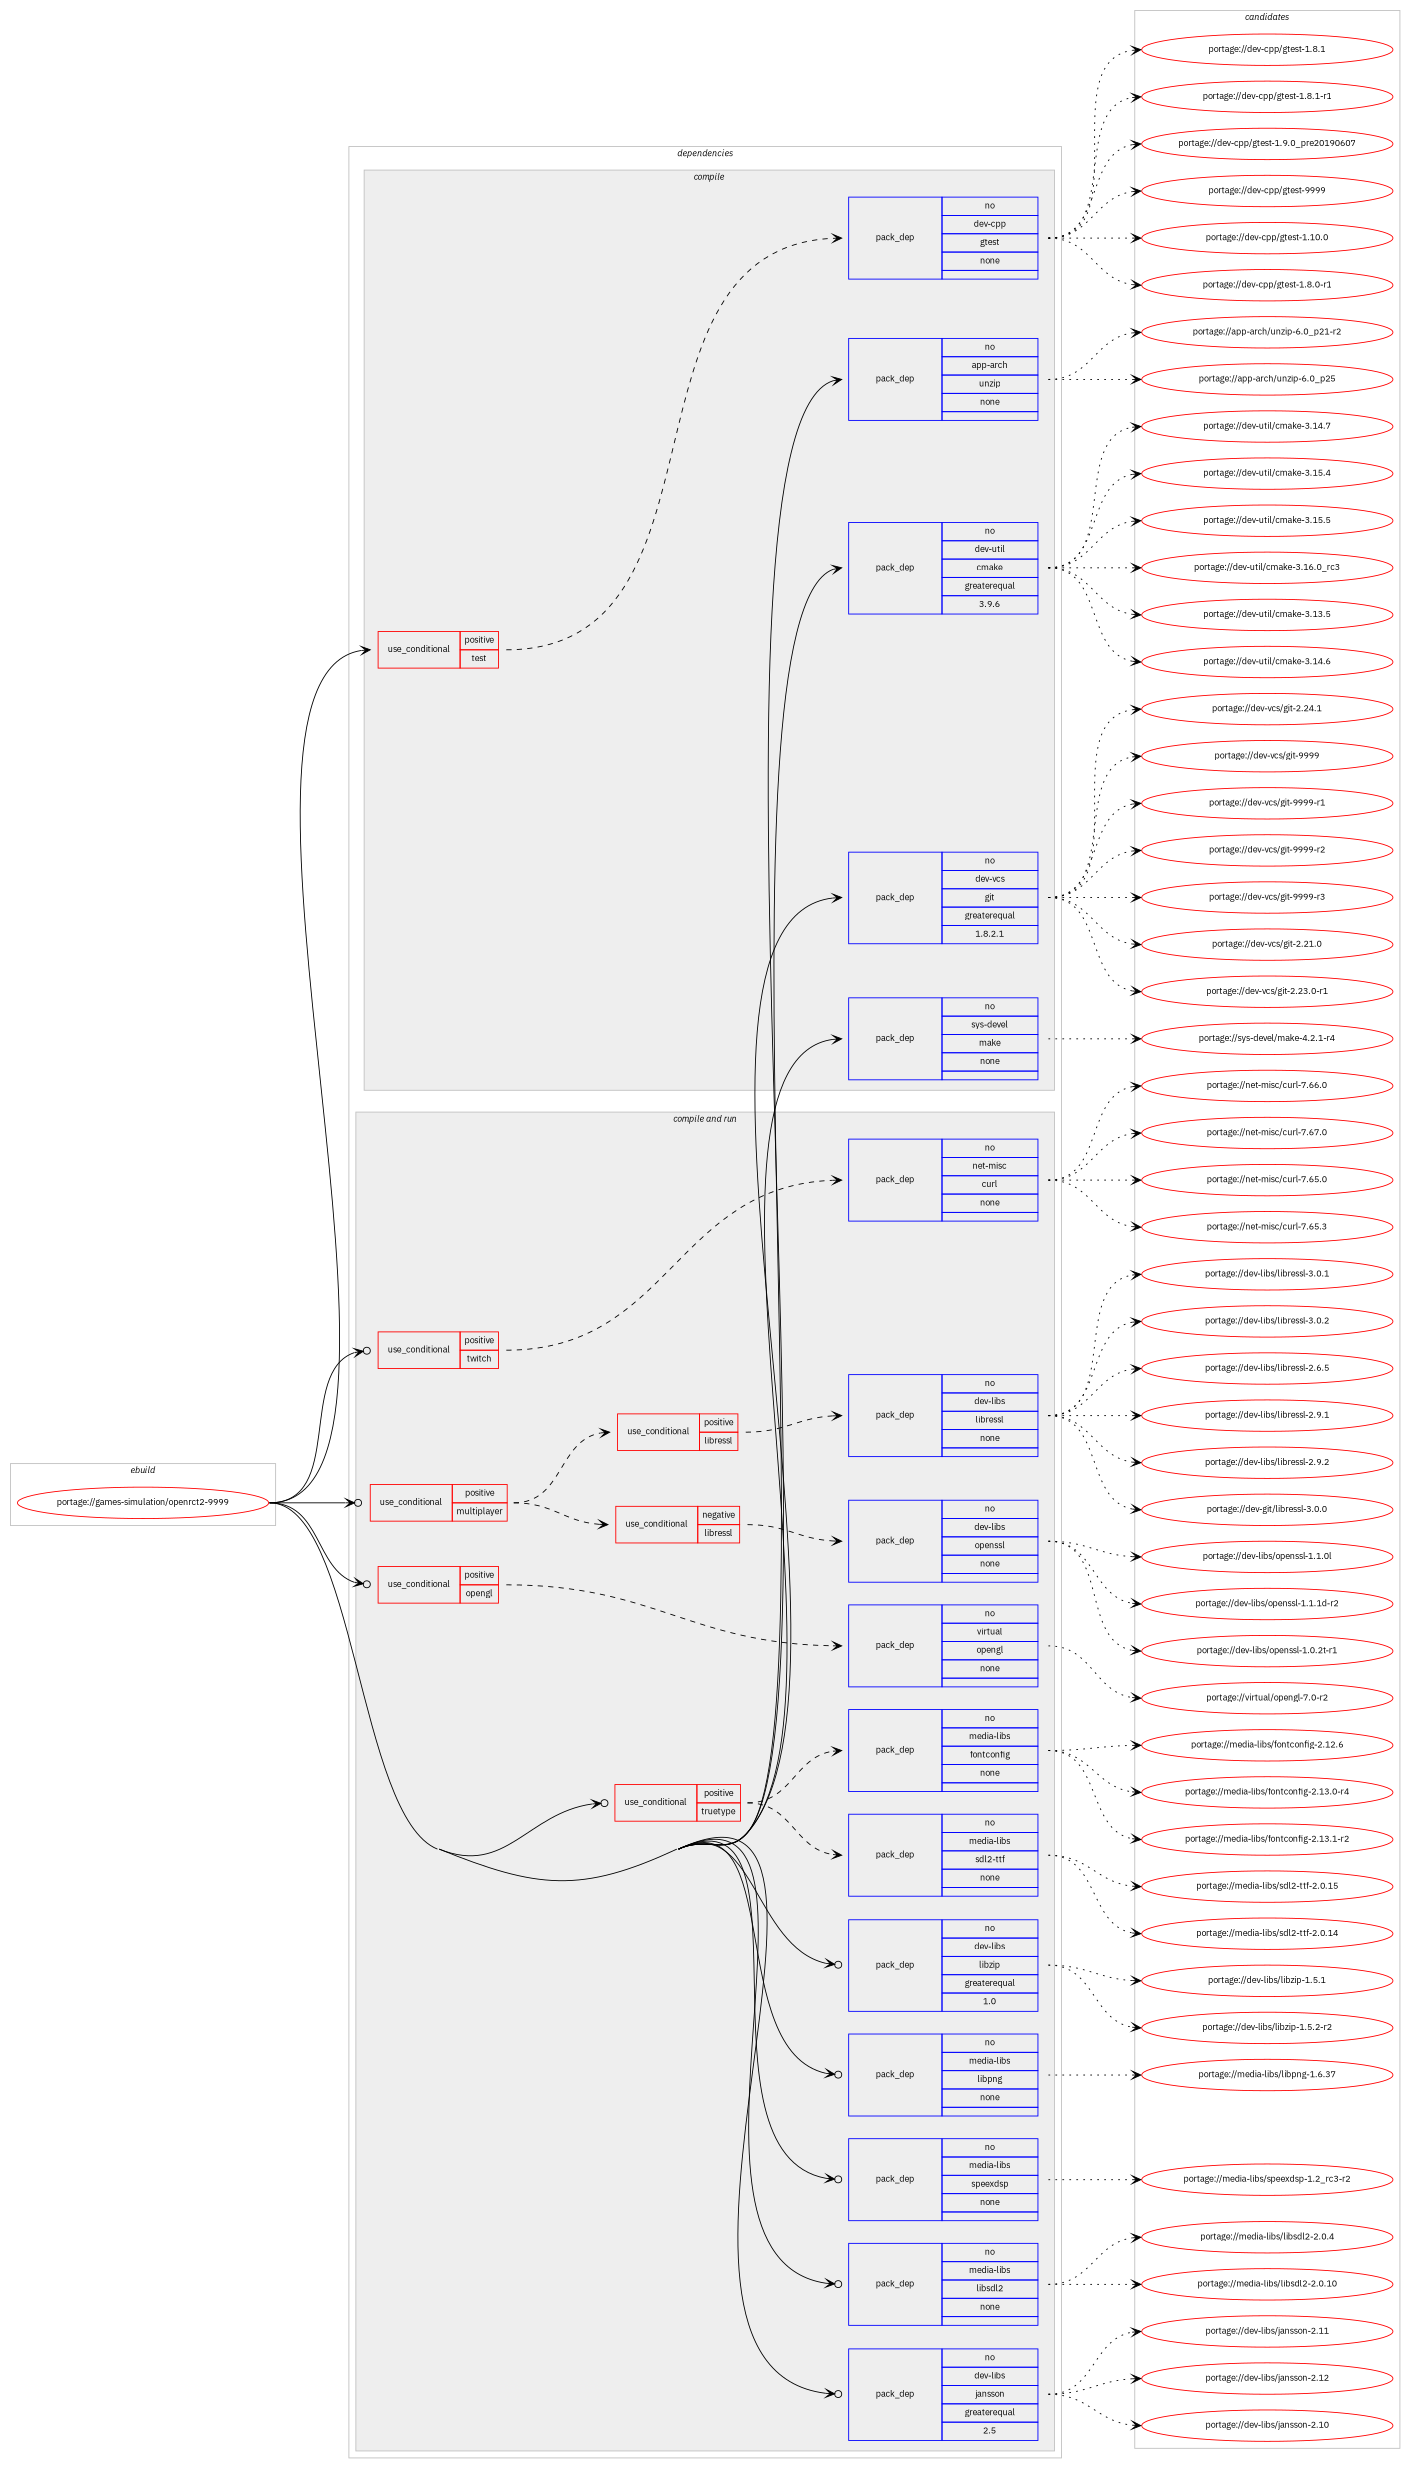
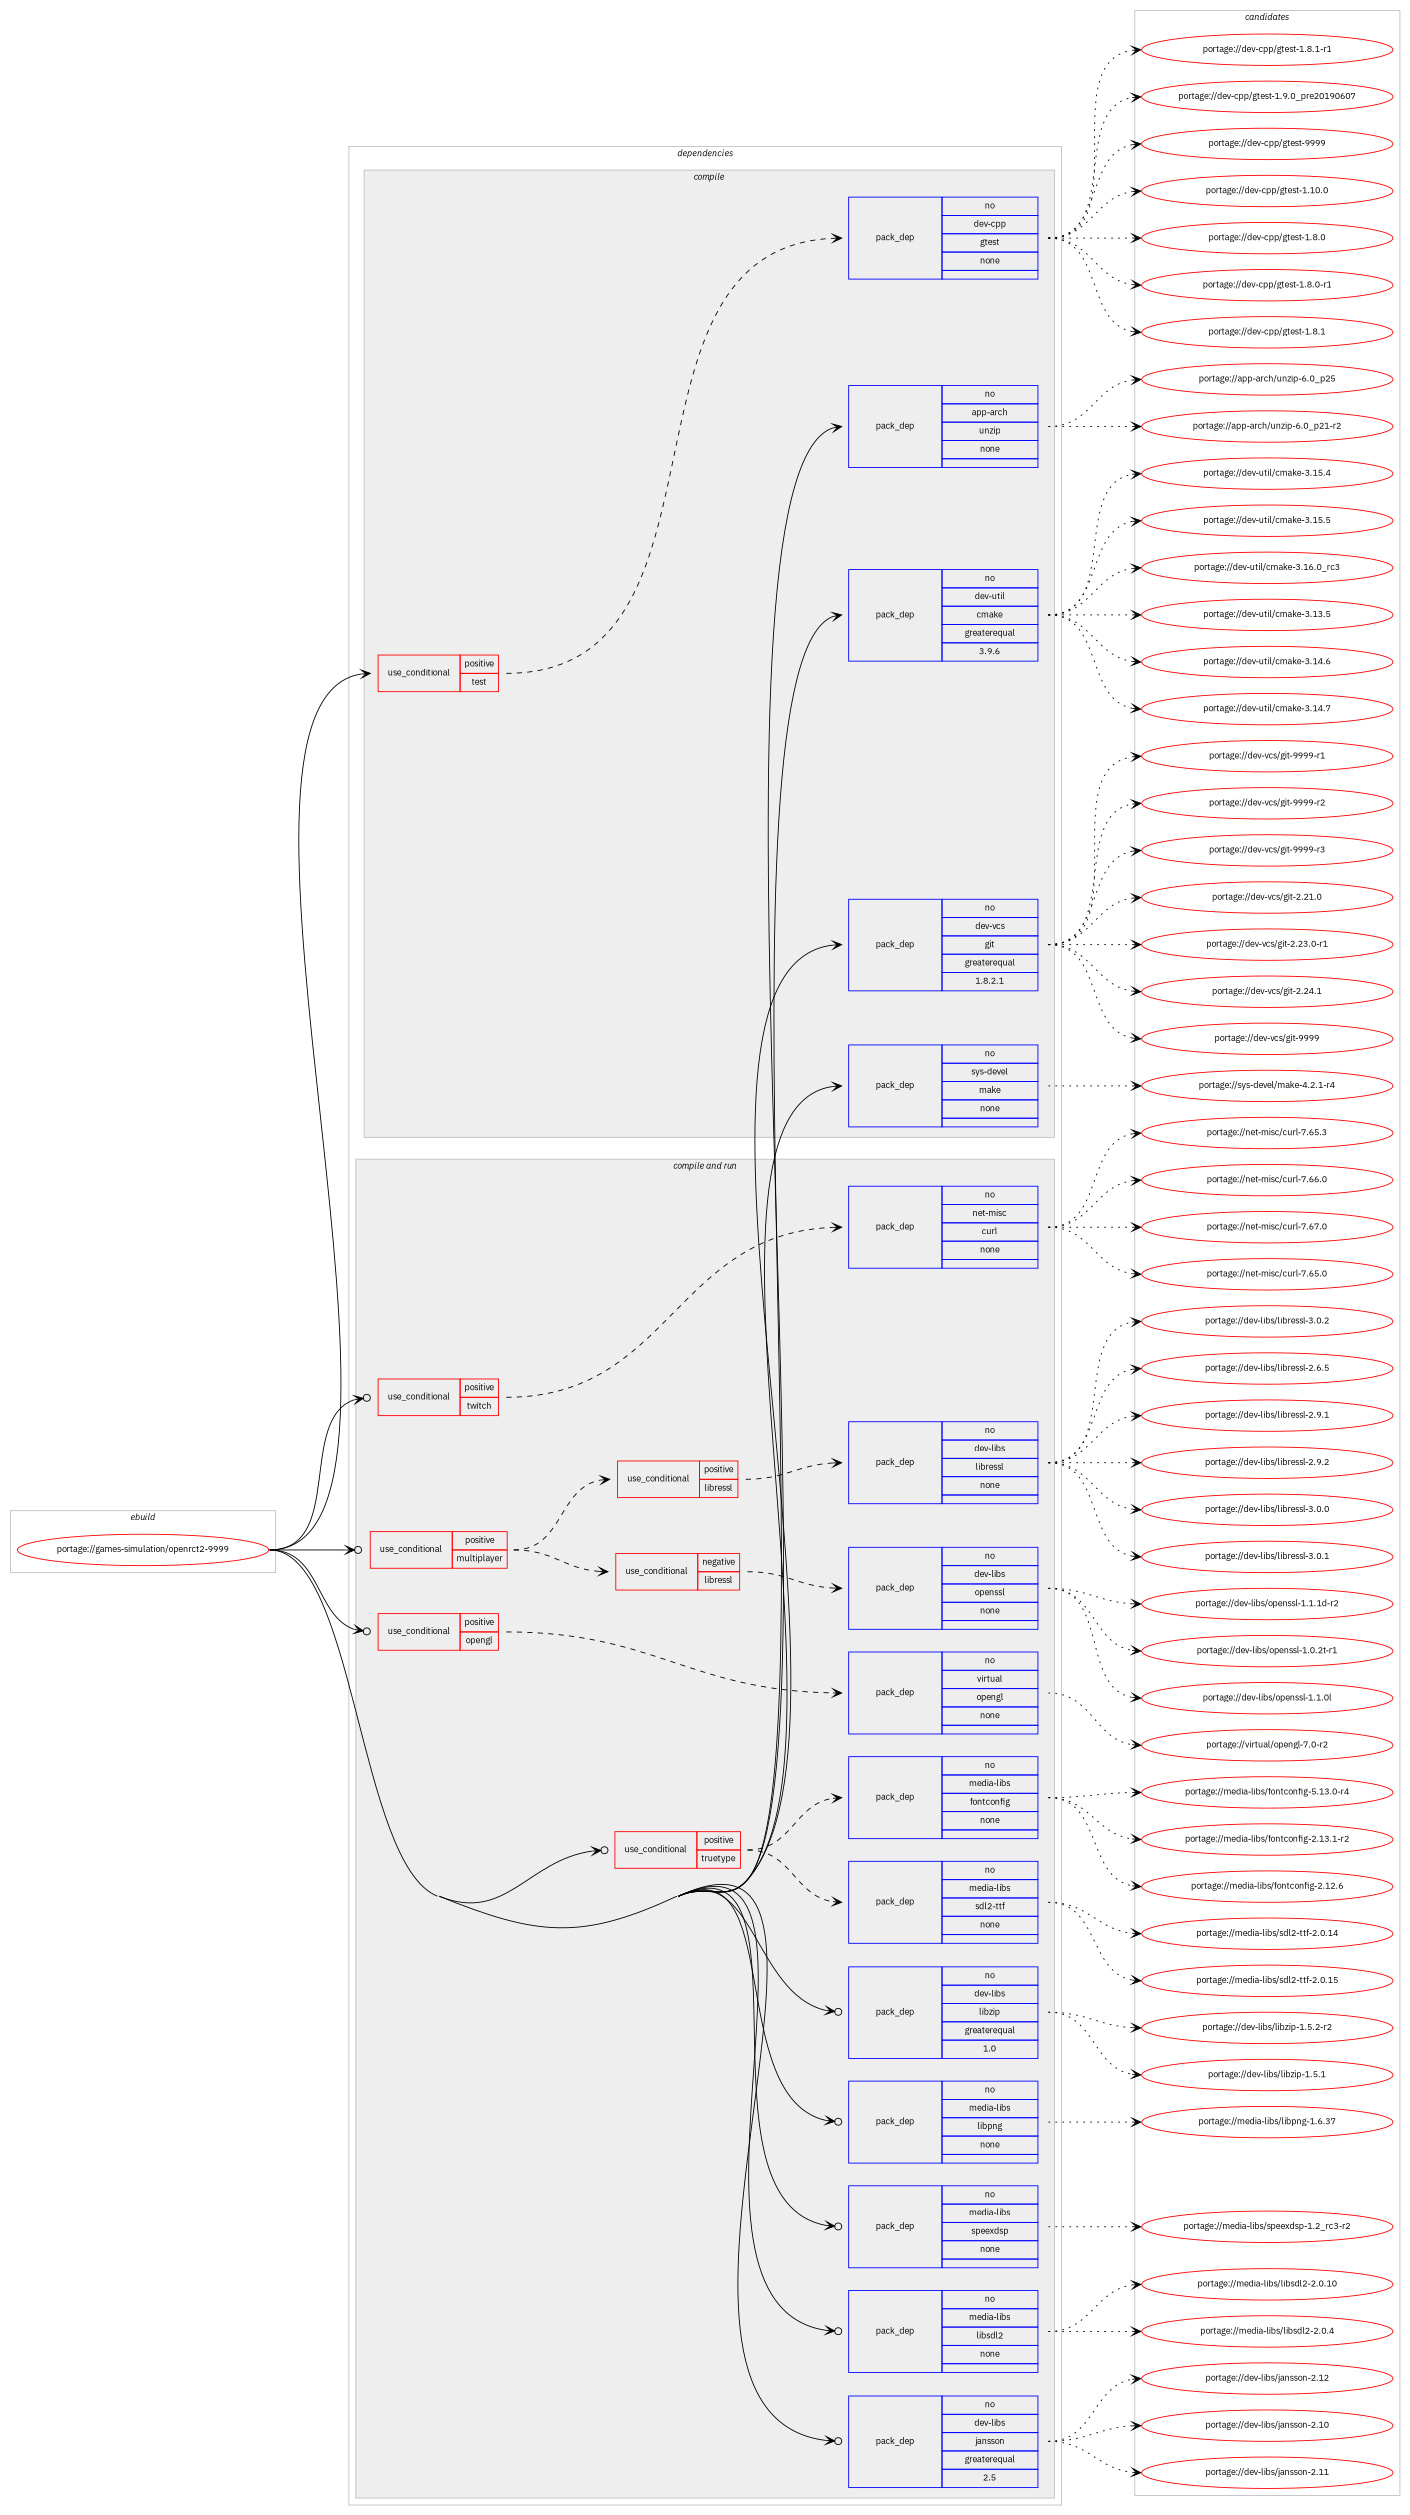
node "portage://dev-cpp/gtest-1.8.0": added
node "portage://dev-git/libressl-3.0.0": label "portage://dev-git/libressl-3.0.0" -> "portage://dev-libs/libressl-3.0.0"
node "portage://media-libs/fontconfig-2.13.0-r4": label "portage://media-libs/fontconfig-2.13.0-r4" -> "portage://media-libs/fontconfig-5.13.0-r4"
